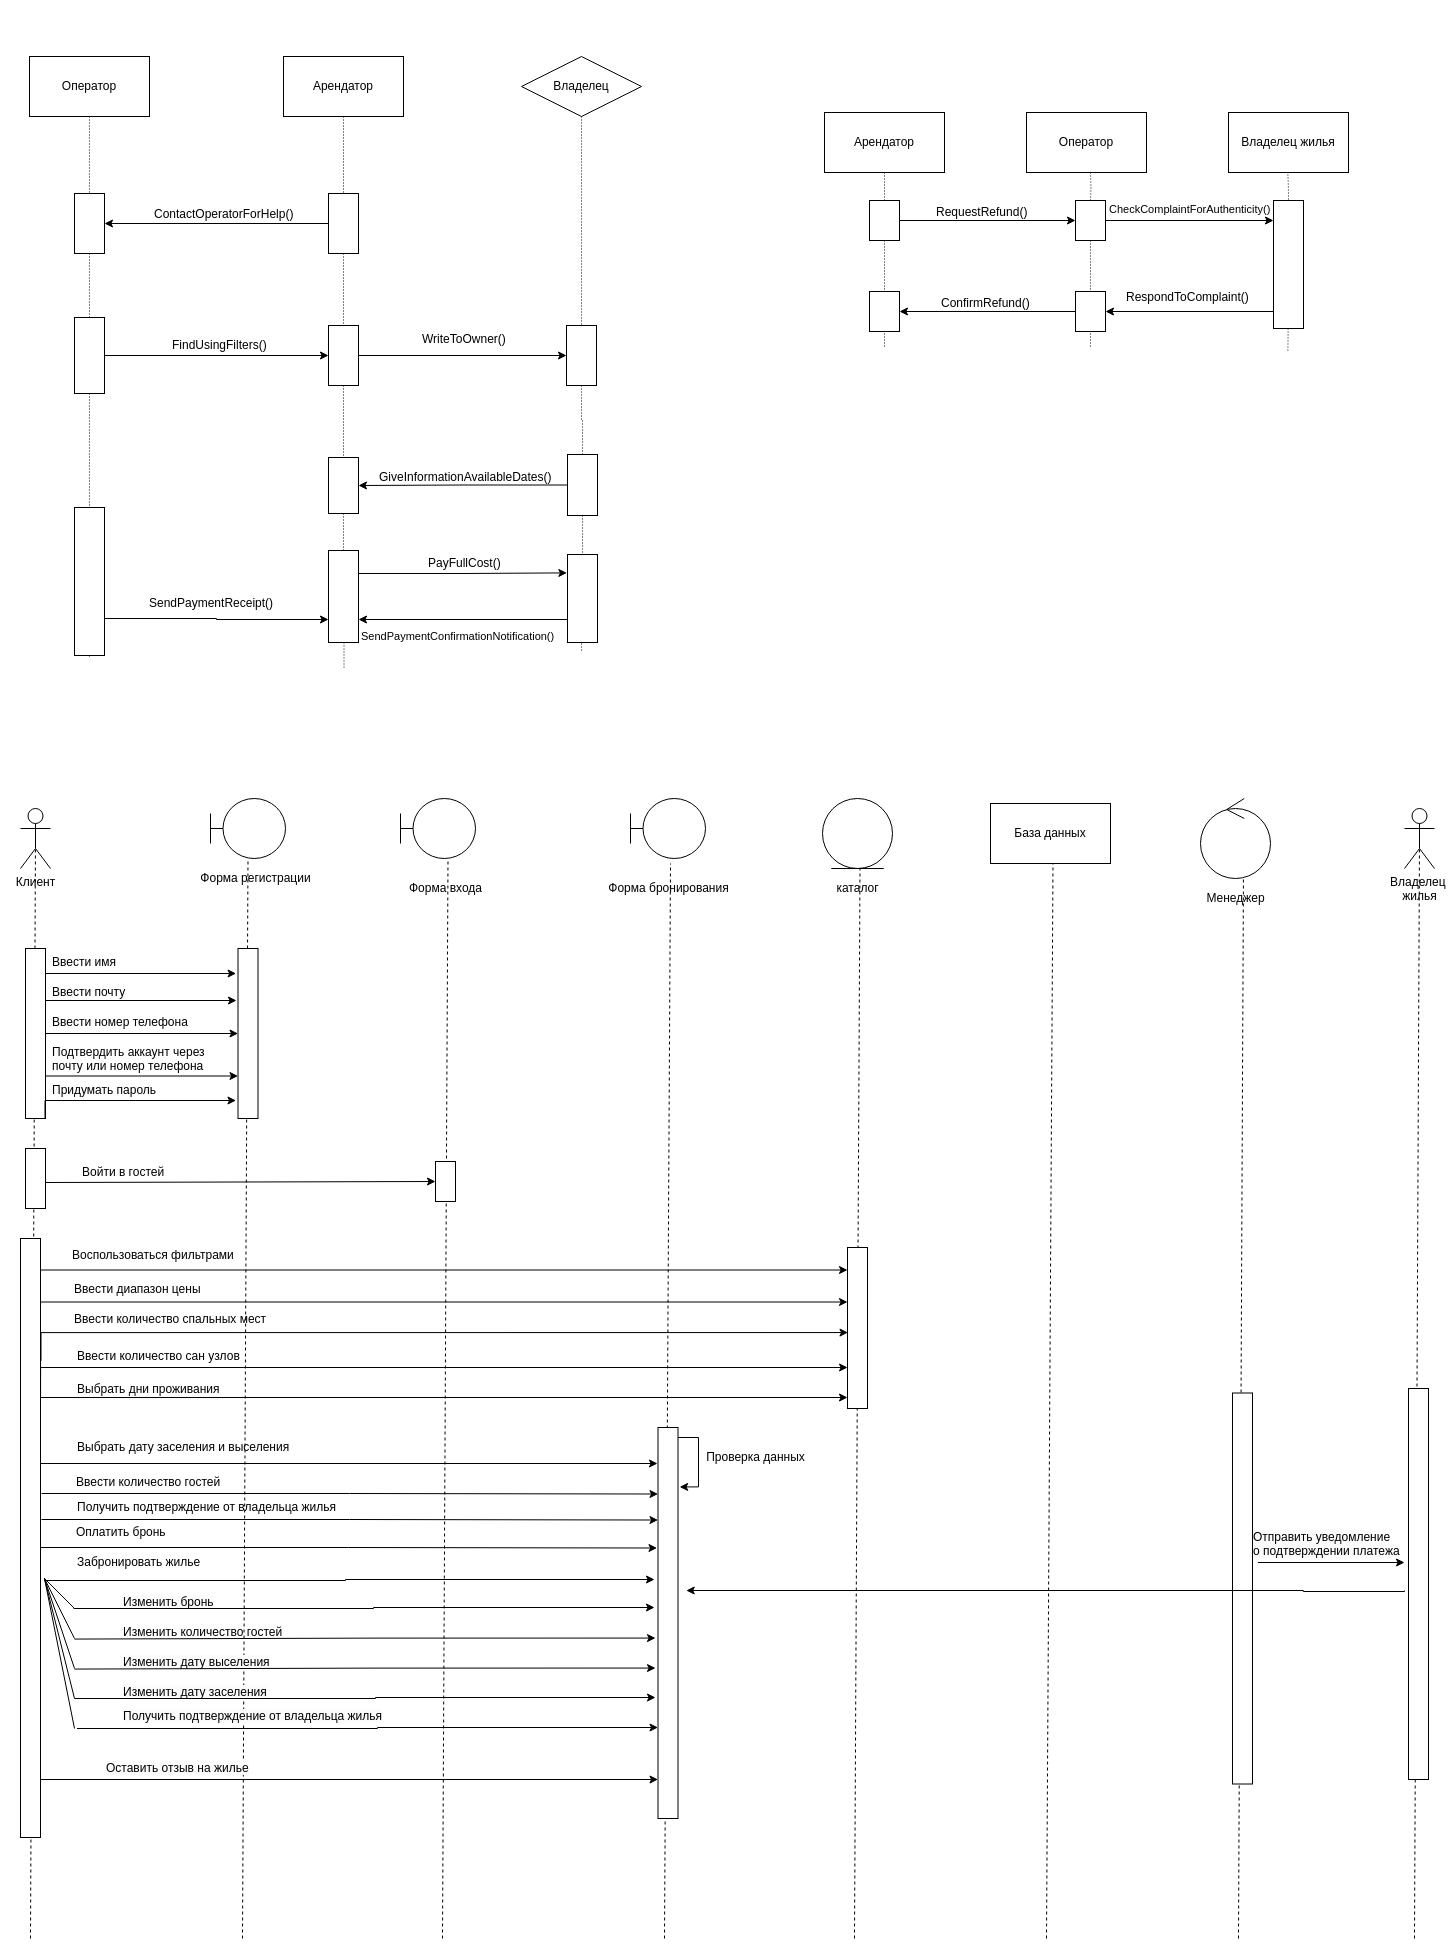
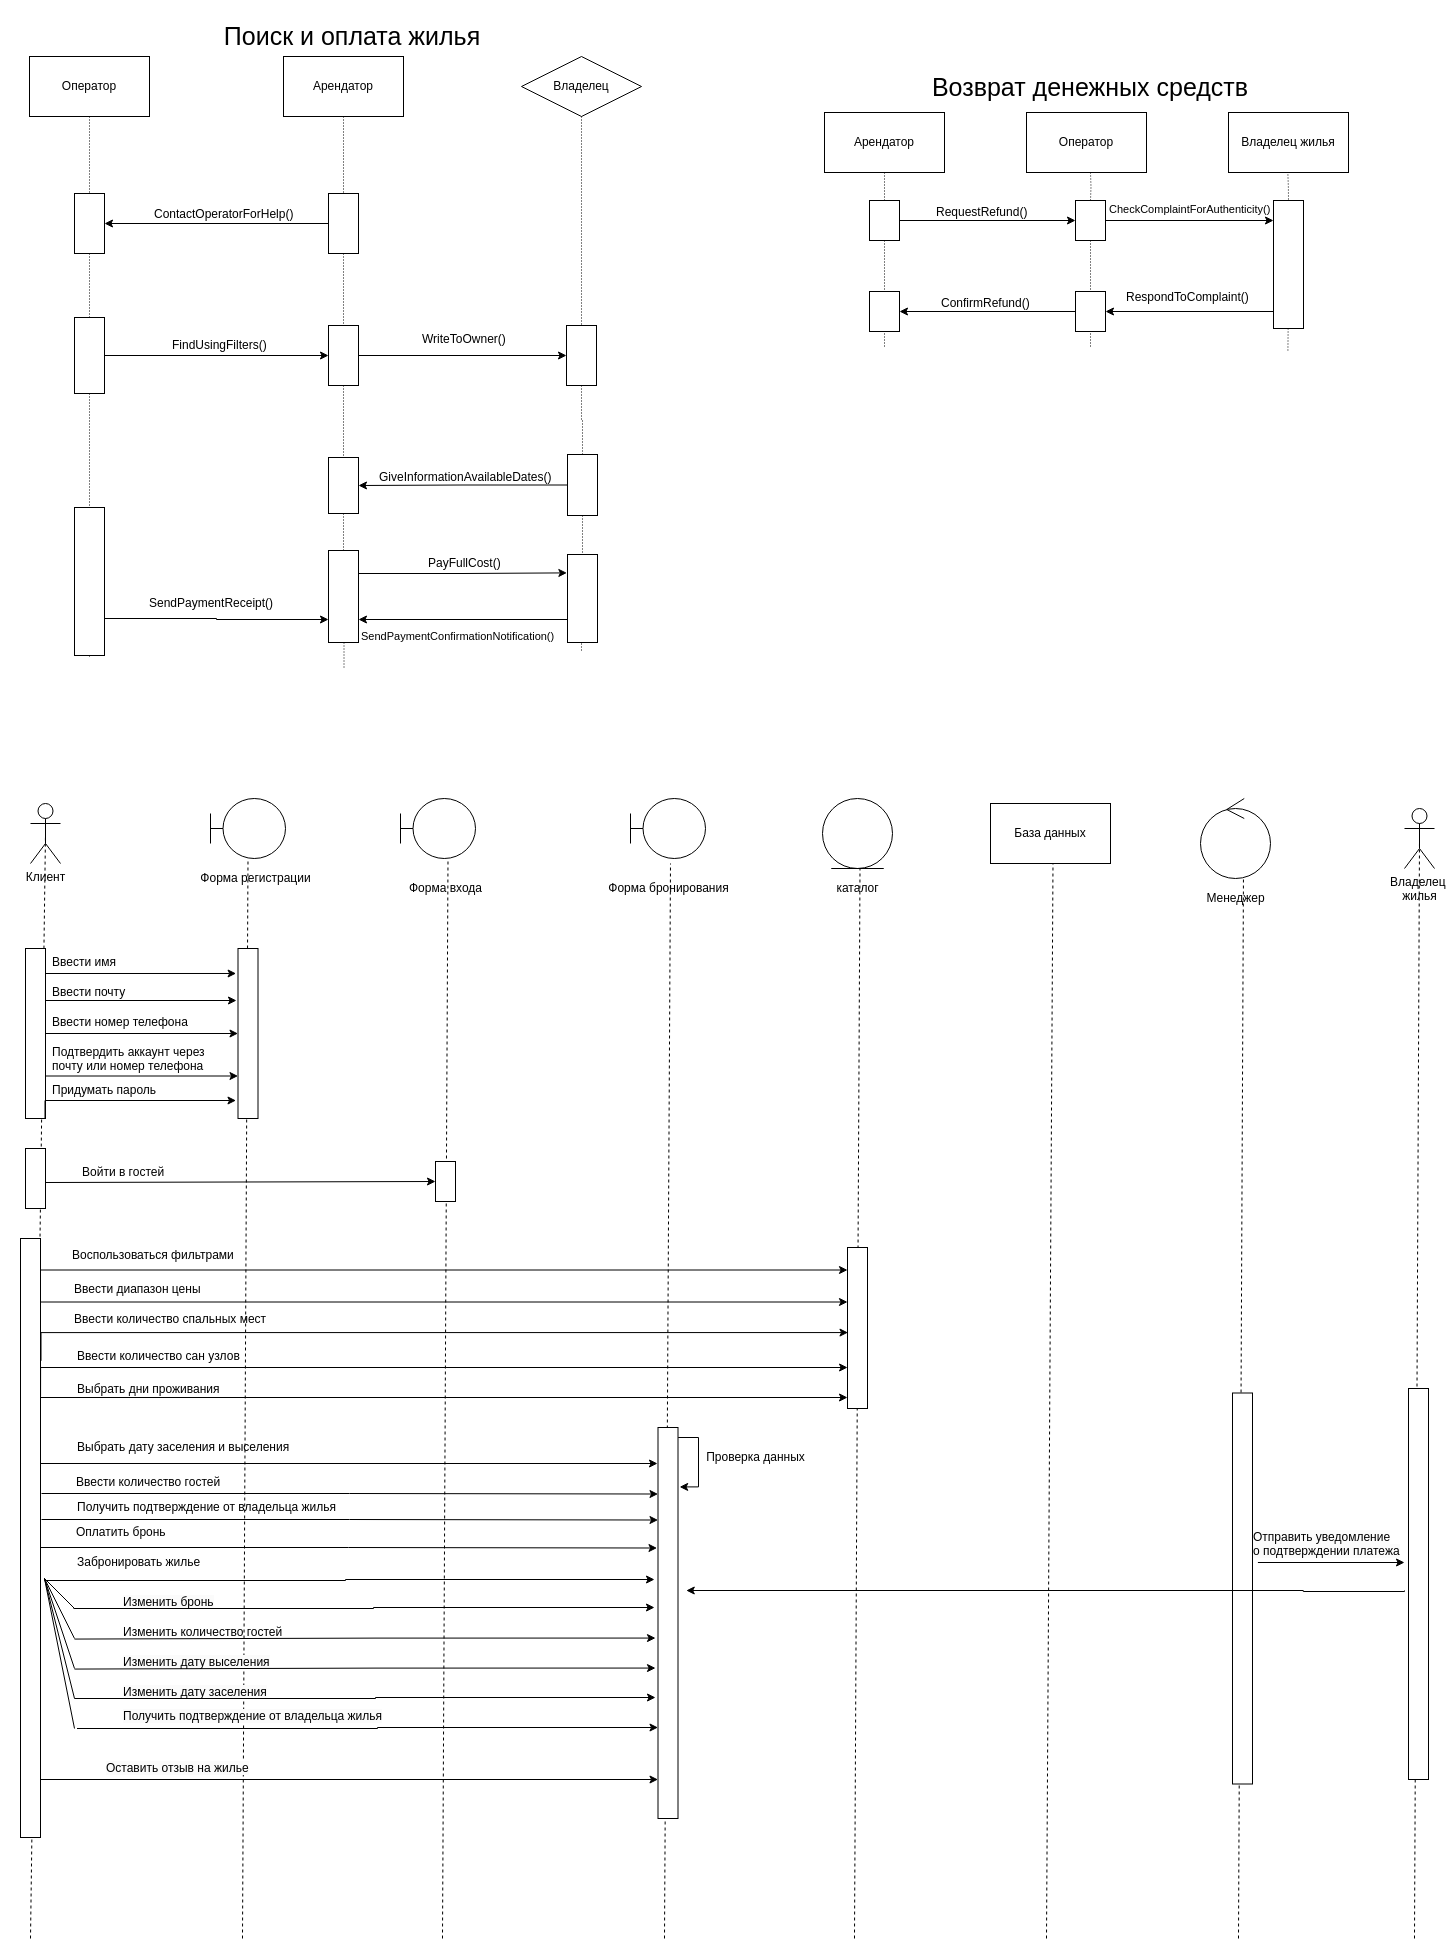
node "Поиск и оплата жилья": added
node "Возврат денежных средств": added
node "Клиент": moved (36, 839) -> (46, 834)
